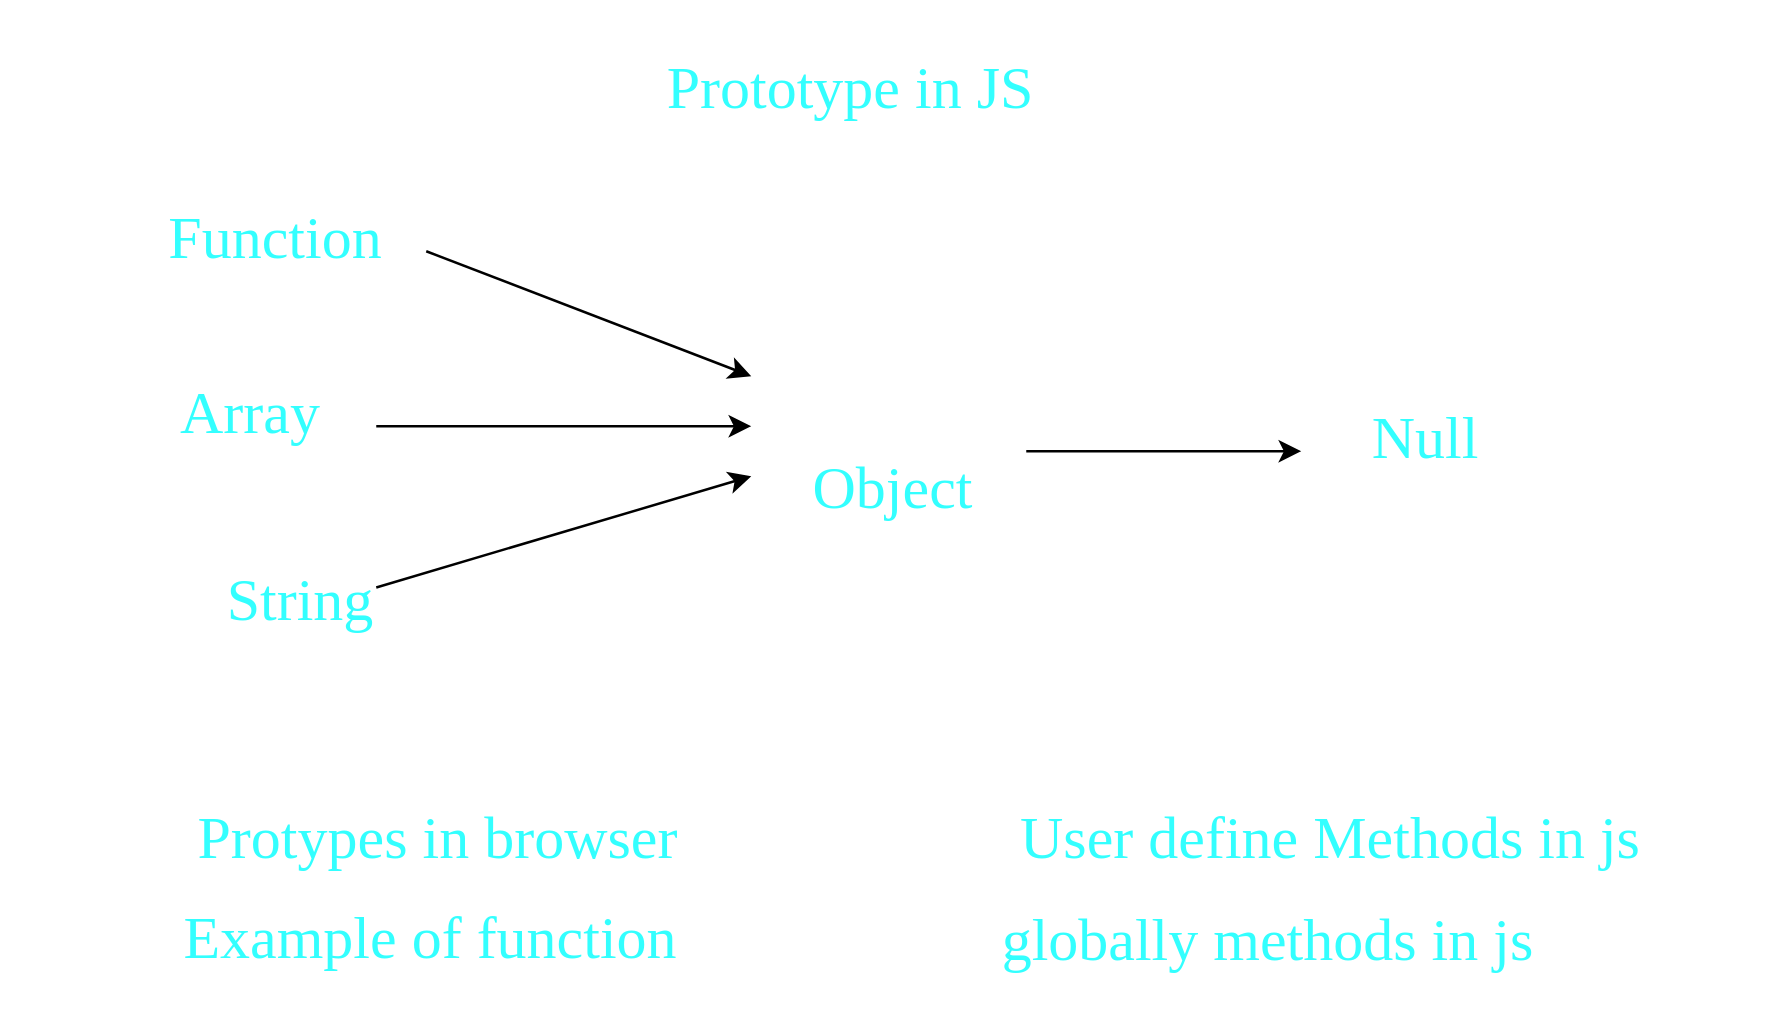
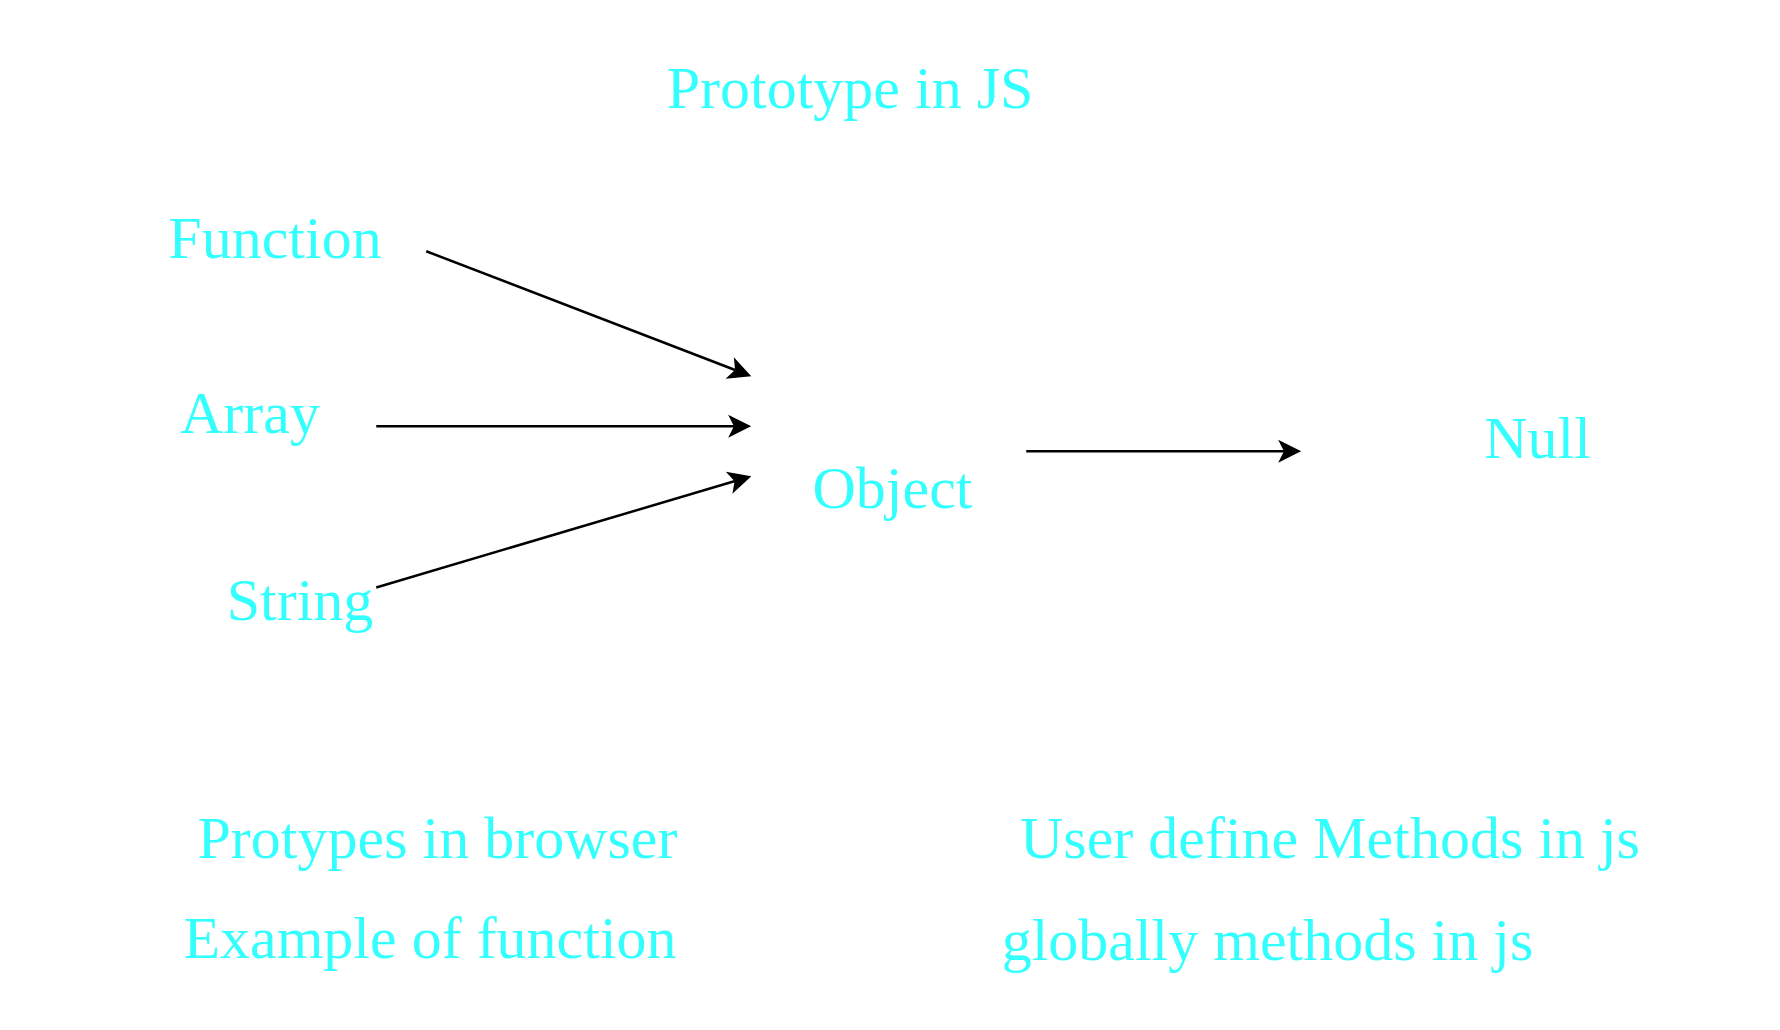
node "Null": moved (1426, 439) -> (1539, 439)
